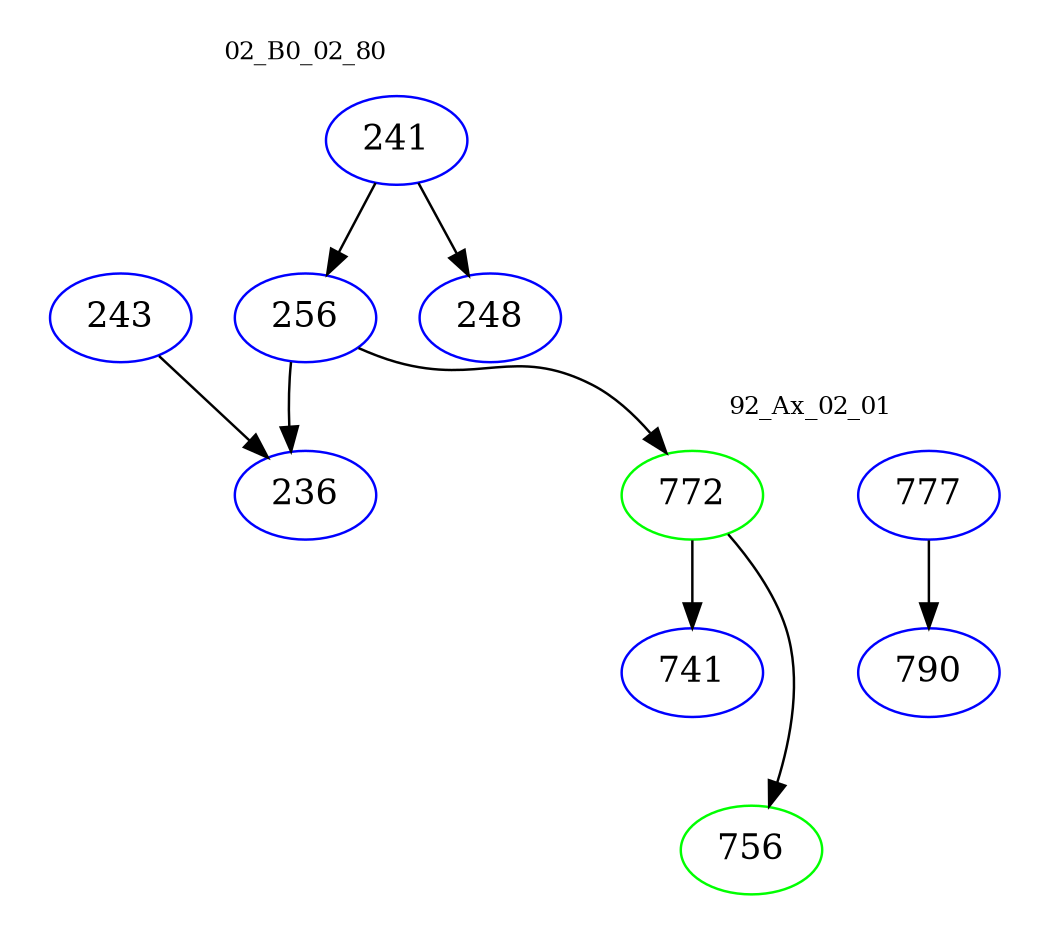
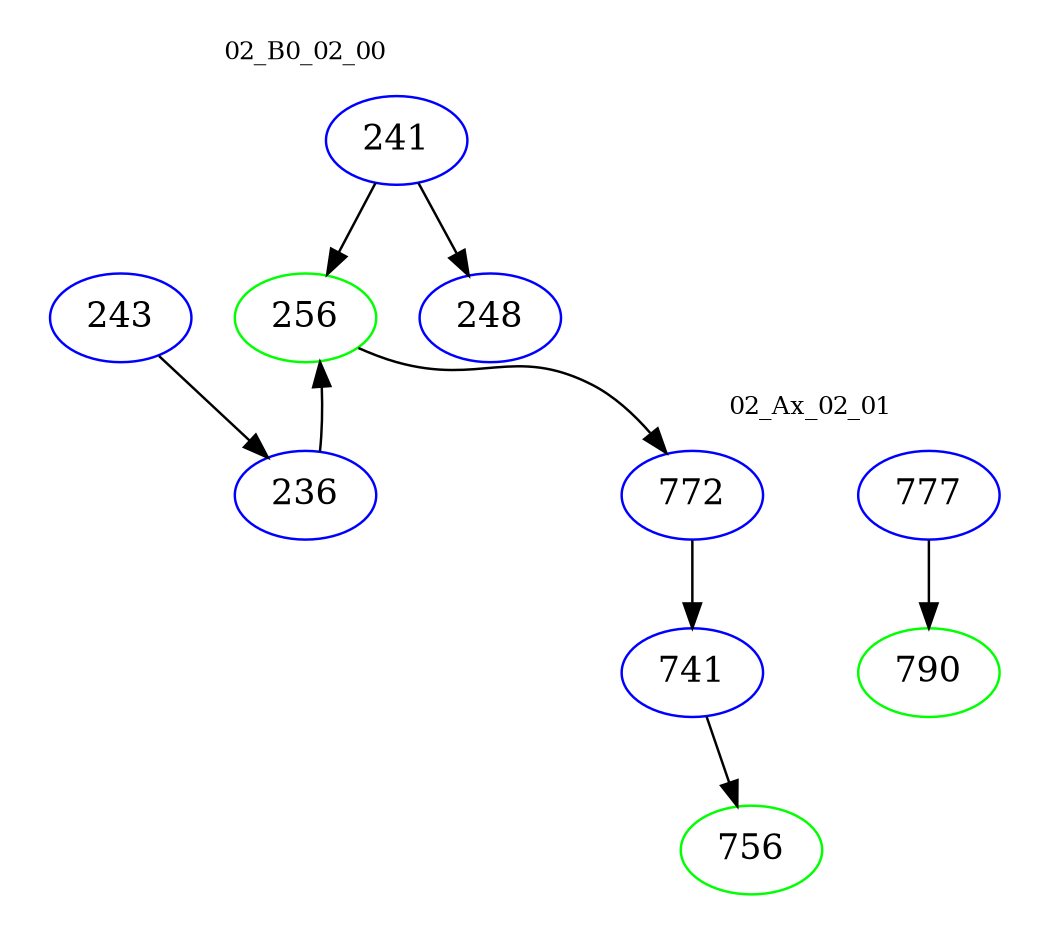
cluster "02_B0_02_80": label "02_B0_02_80" -> "02_B0_02_00"
node "256": color blue -> green
edge "256" -> "236": reversed
cluster "92_Ax_02_01": label "92_Ax_02_01" -> "02_Ax_02_01"
node "772": color green -> blue
edge "772" -> "756": now "741" -> "756"
node "790": color blue -> green
